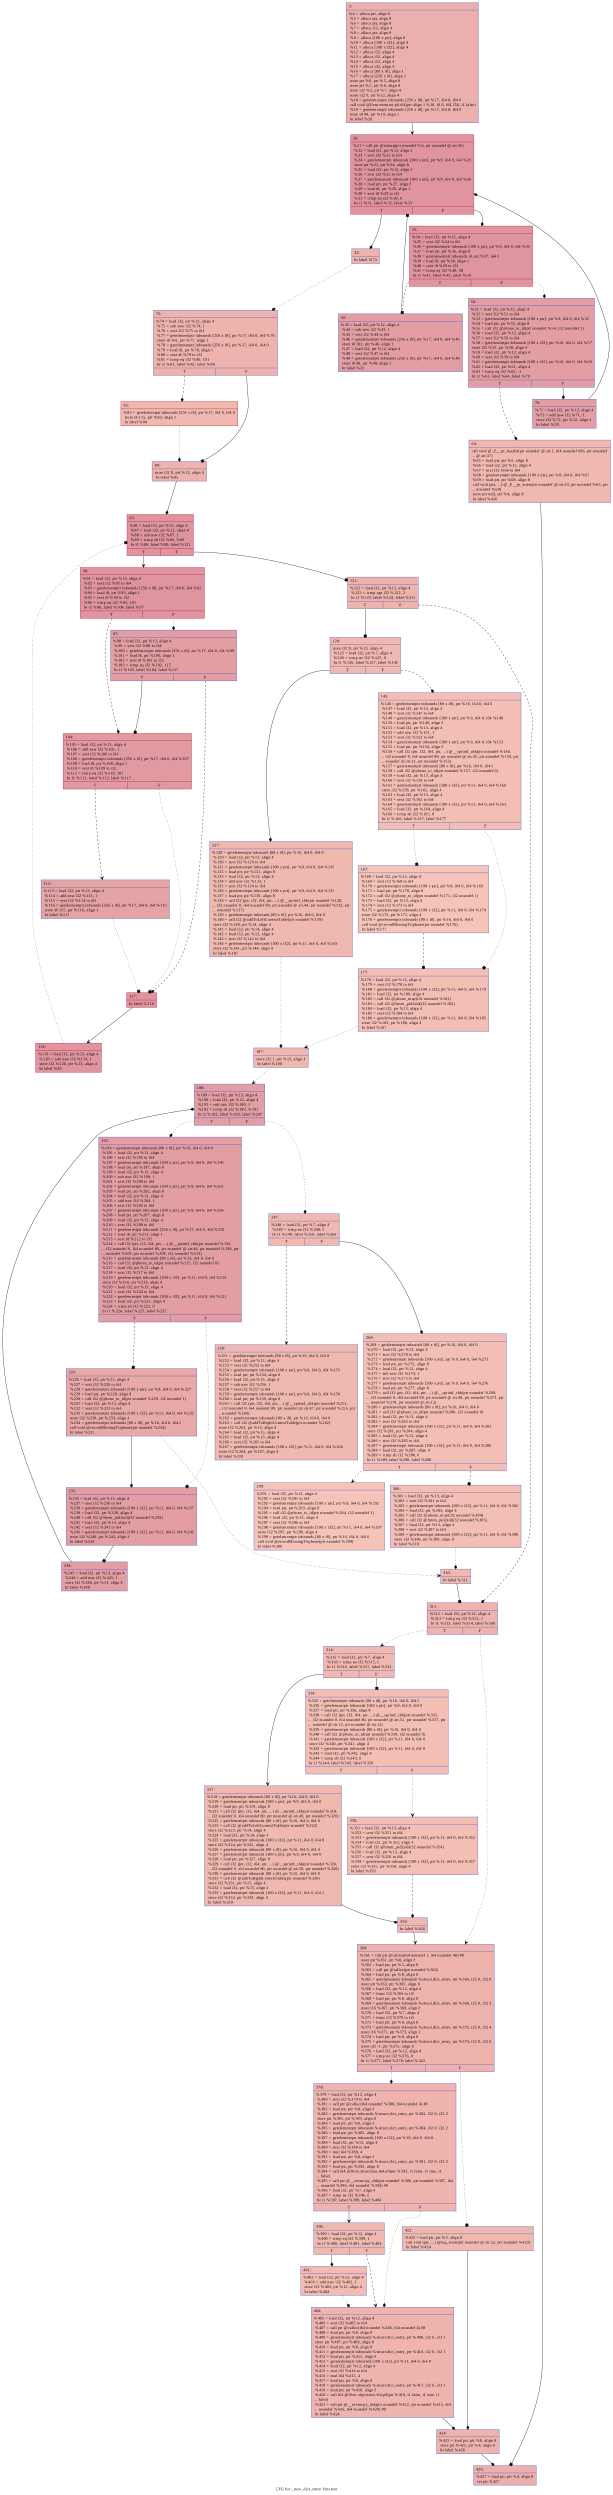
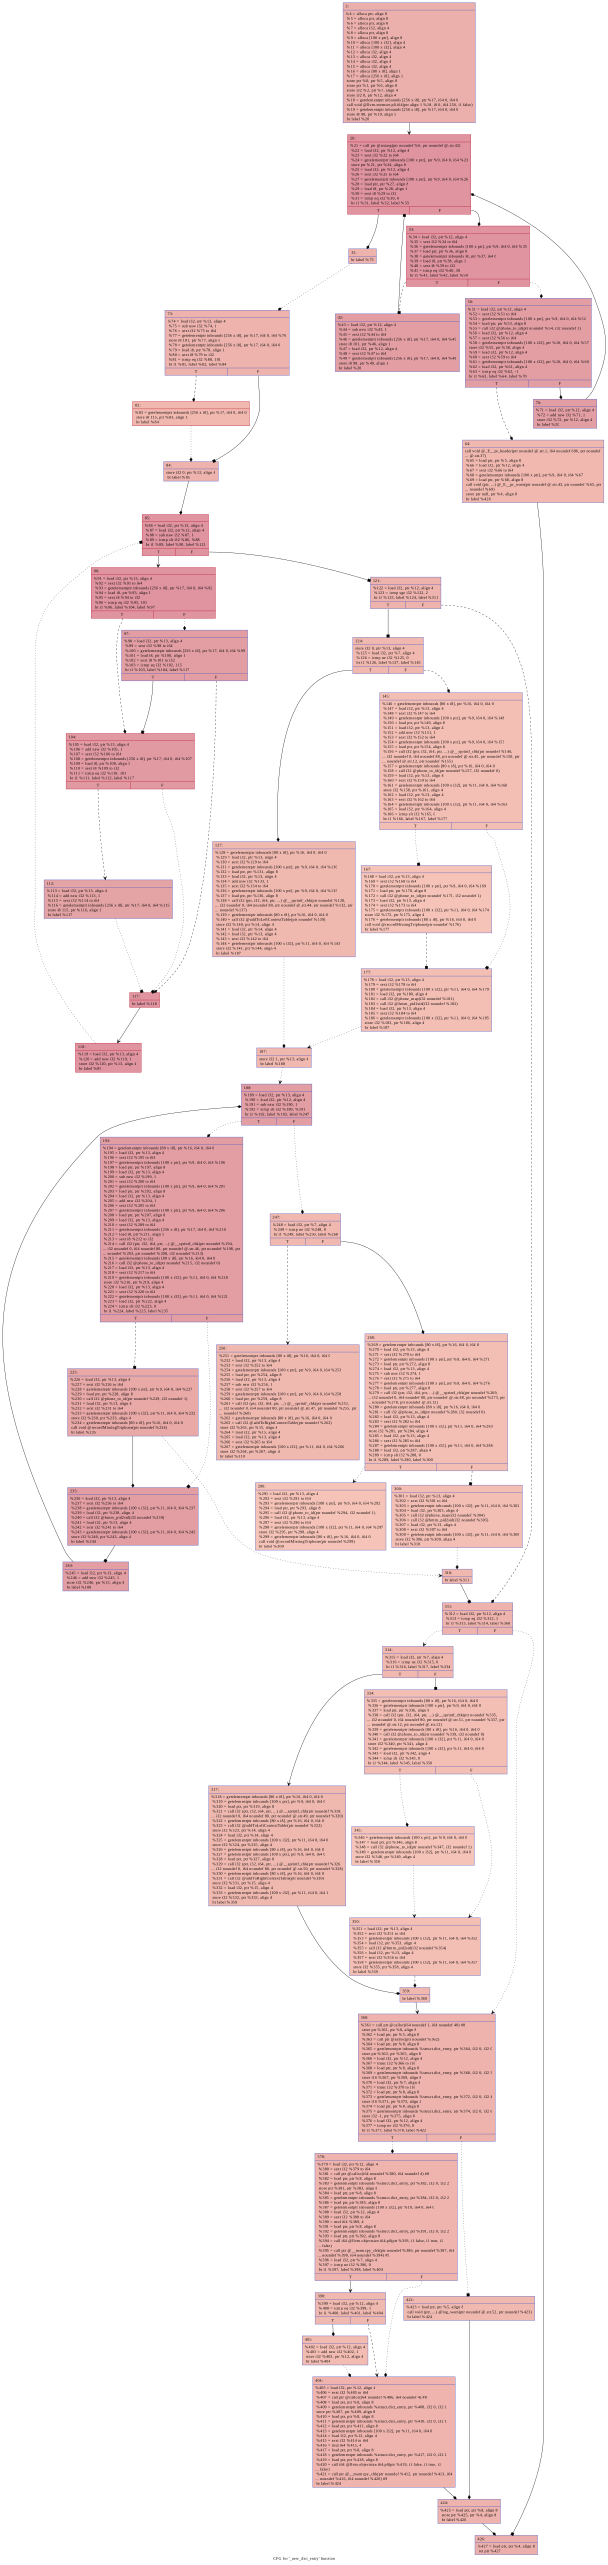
node "345:": added
